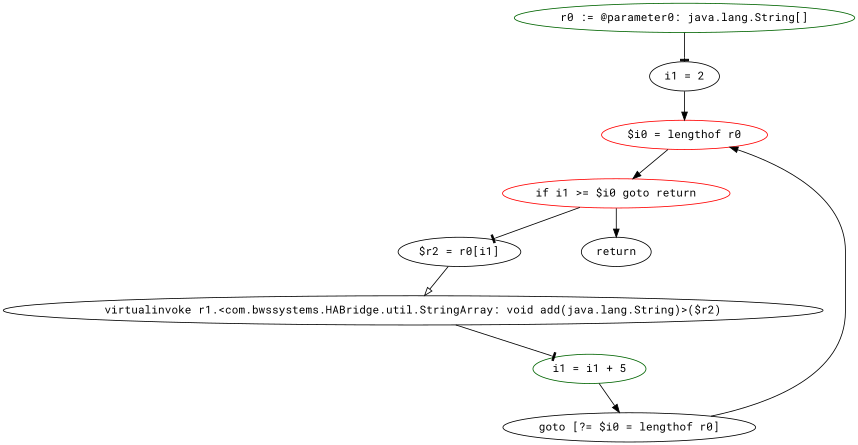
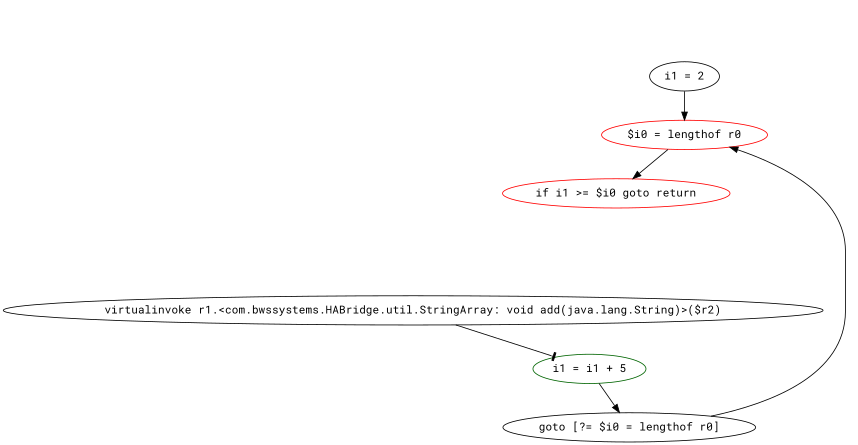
node "r0 := @parameter0: java.lang.String[]": removed
node "$r2 = r0[i1]": removed
node "return": removed
